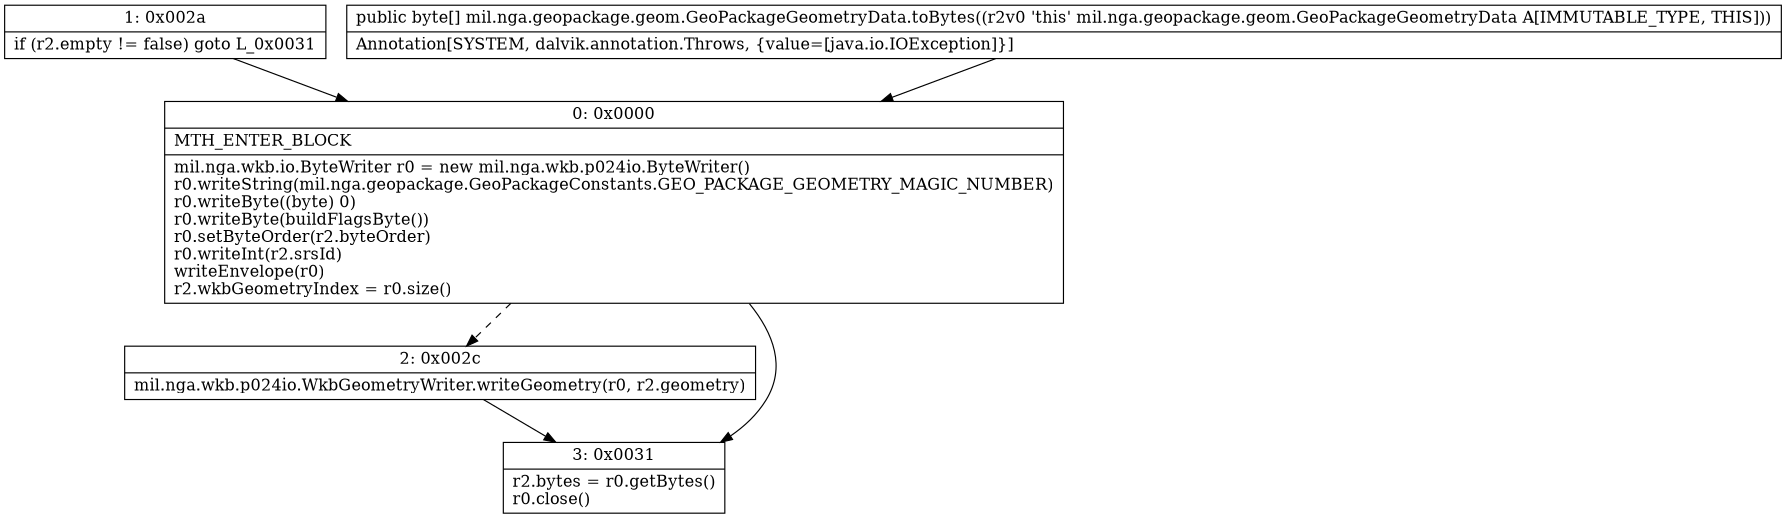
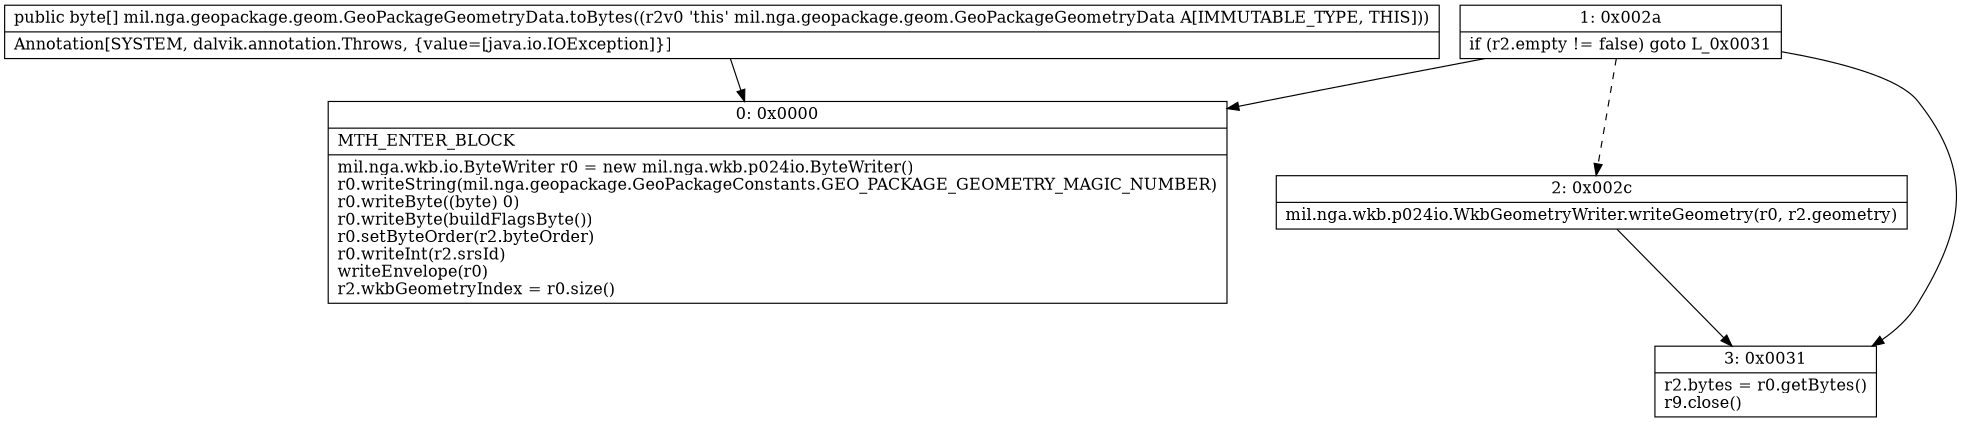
edge "0: 0x0000" -> "2: 0x002c": now "1: 0x002a" -> "2: 0x002c"
edge "0: 0x0000" -> "3: 0x0031": now "1: 0x002a" -> "3: 0x0031"
node "3: 0x0031": text "r0.close()" -> "r9.close()"
